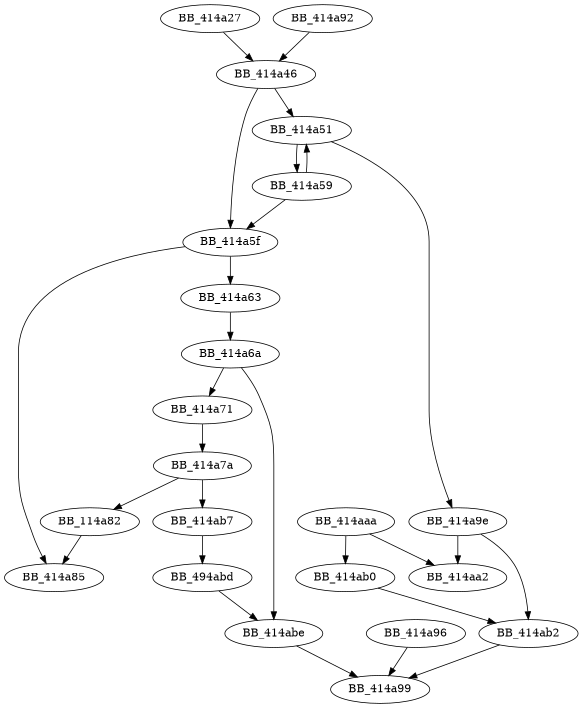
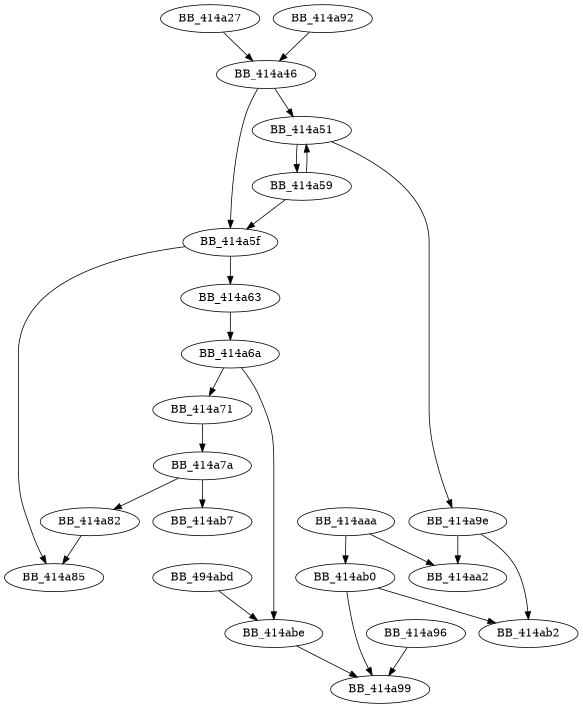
node "BB_114a82": label "BB_114a82" -> "BB_414a82"
edge "BB_414ab7" -> "BB_494abd": removed
edge "BB_414ab2" -> "BB_414a99": now "BB_414ab0" -> "BB_414a99"
